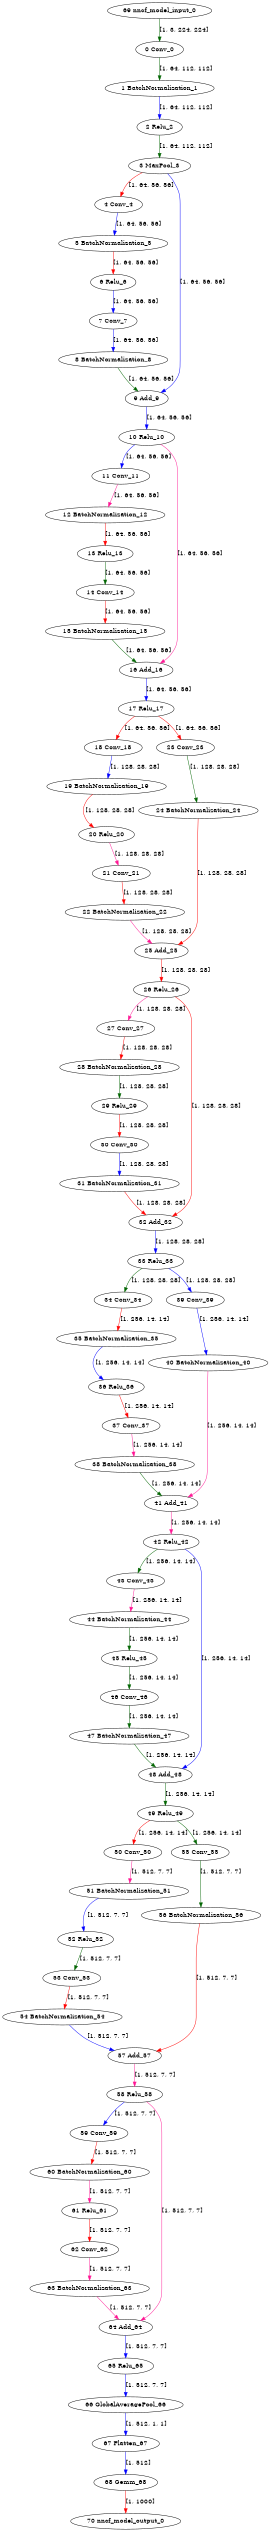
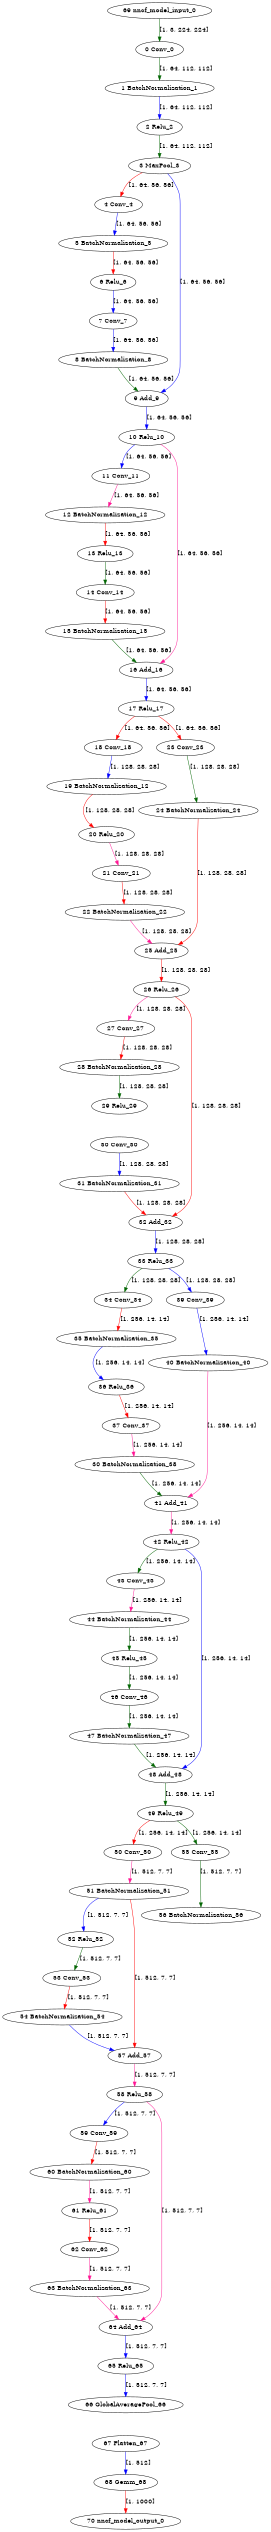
node "19 BatchNormalization_19": label "19 BatchNormalization_19" -> "19 BatchNormalization_12"
edge "29 Relu_29" -> "30 Conv_30": removed, label "[1, 128, 28, 28]"
node "38 BatchNormalization_38": label "38 BatchNormalization_38" -> "30 BatchNormalization_38"
edge "56 BatchNormalization_56" -> "57 Add_57": now "51 BatchNormalization_51" -> "57 Add_57"
edge "66 GlobalAveragePool_66" -> "67 Flatten_67": removed, label "[1, 512, 1, 1]"
